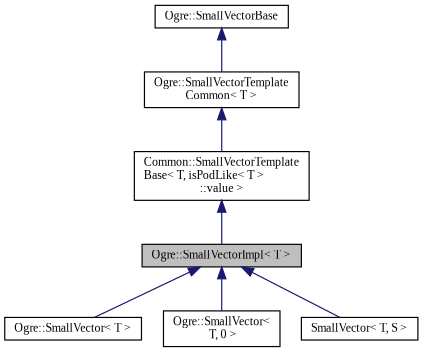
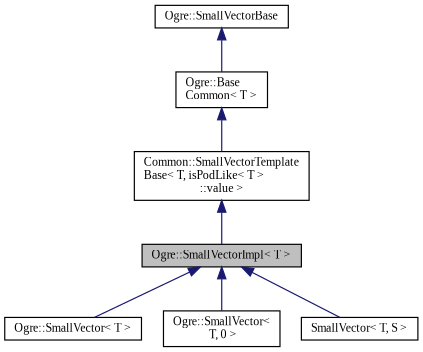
node "Ogre::SmallVectorTemplate Common< T >": label "Ogre::SmallVectorTemplate Common< T >" -> "Ogre::Base Common< T >"
